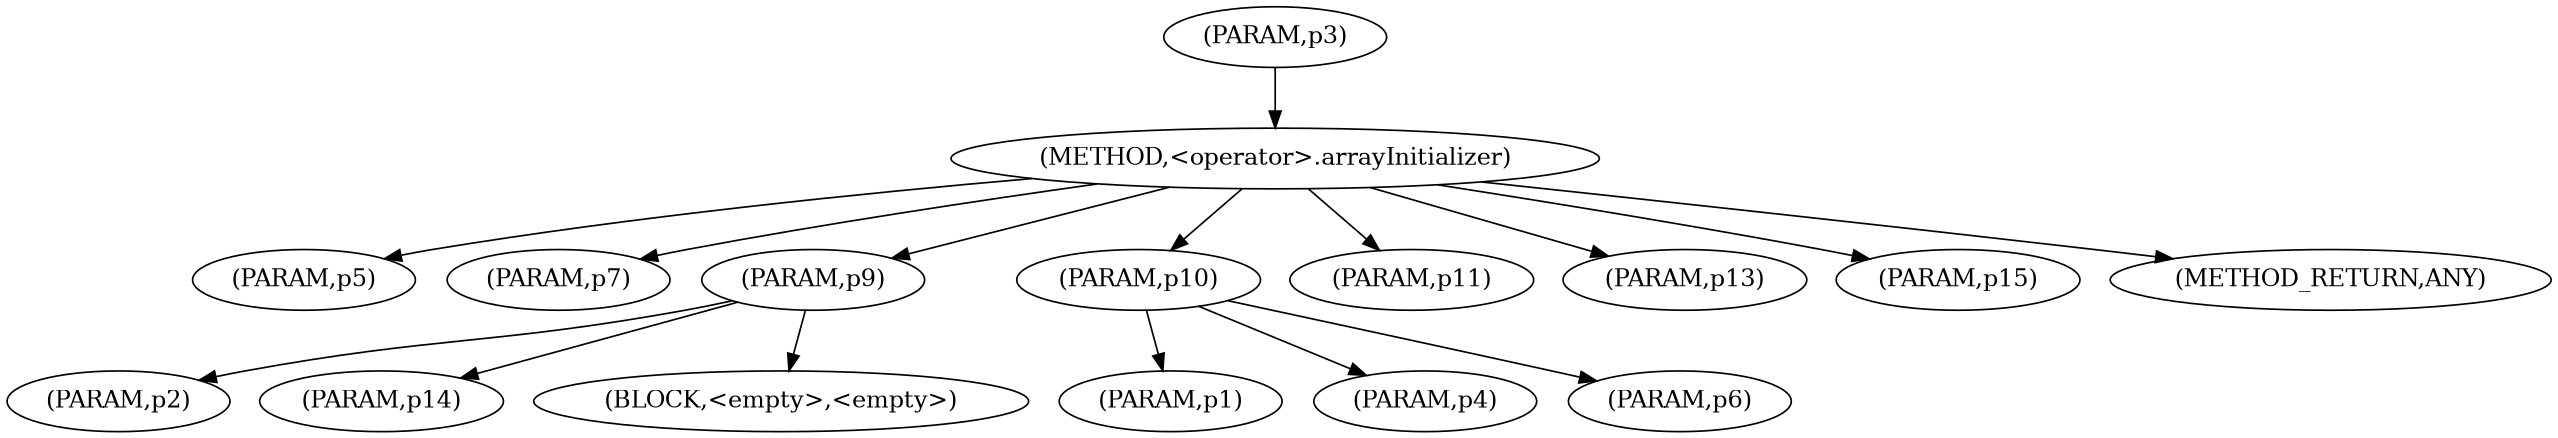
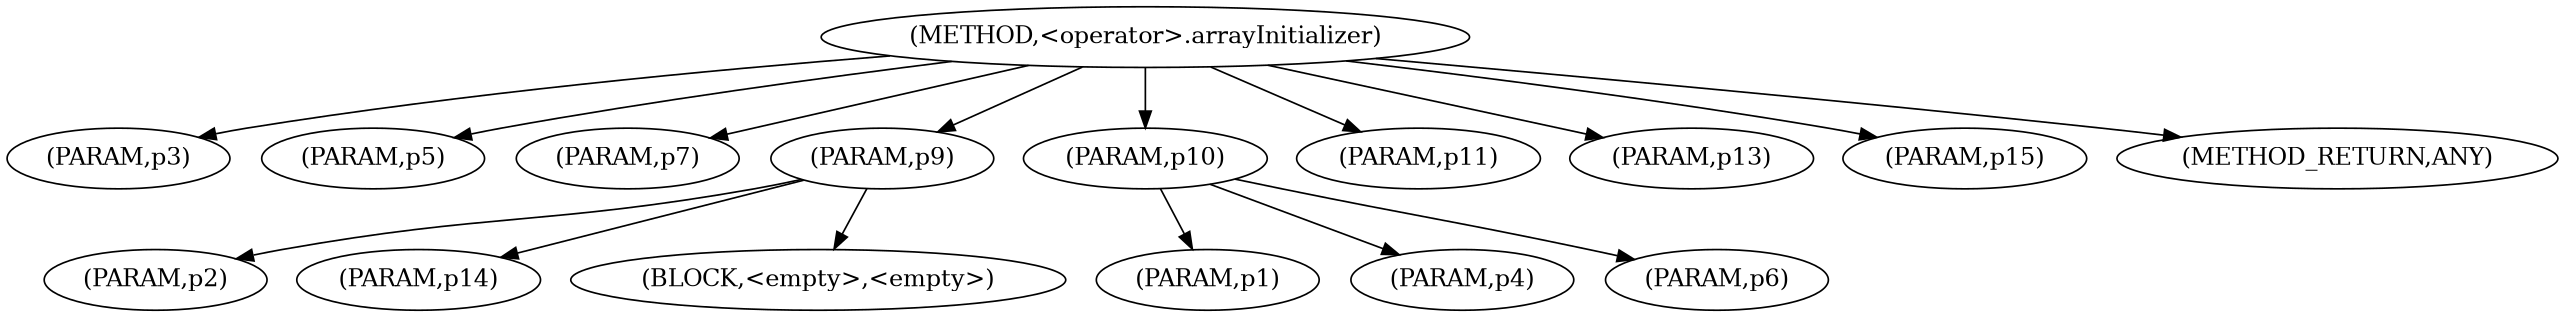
edge "(PARAM,p3)" -> "(METHOD,<operator>.arrayInitializer)": reversed
